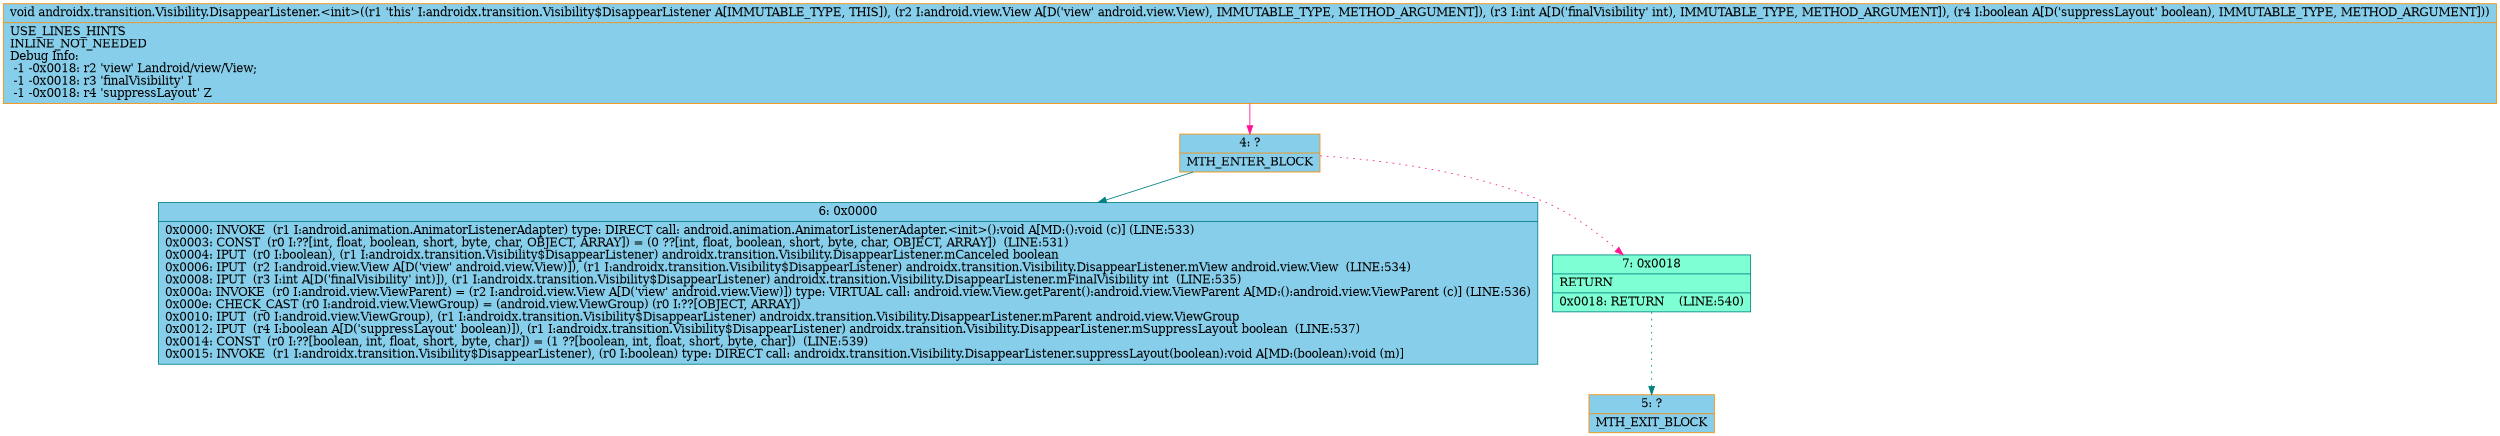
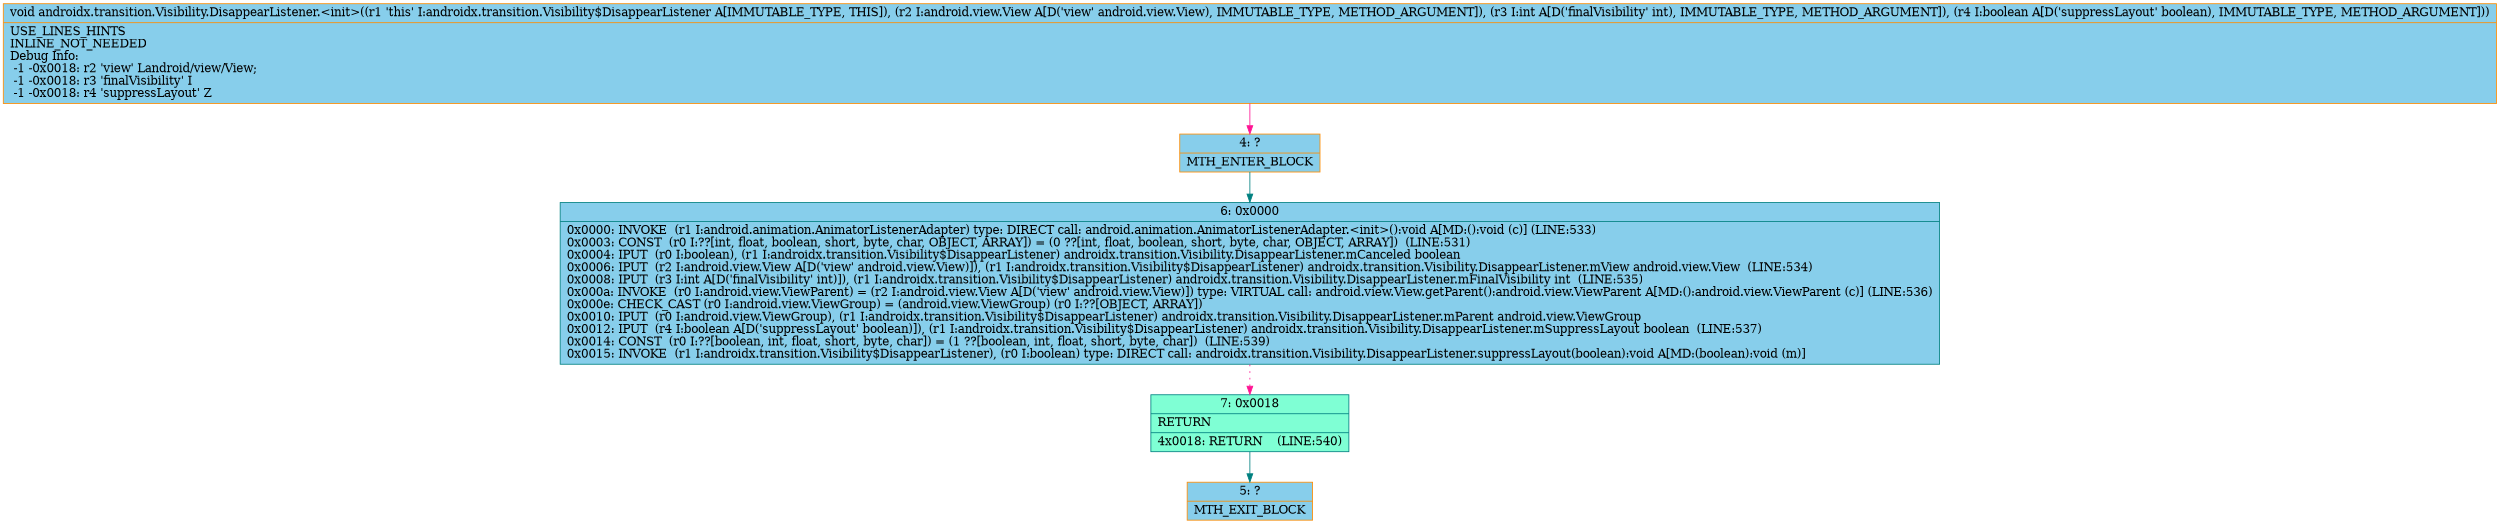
edge "4: ?" -> "7: 0x0018": now "6: 0x0000" -> "7: 0x0018"
node "7: 0x0018": text "0x0018: RETURN    (LINE:540)" -> "4x0018: RETURN    (LINE:540)"
edge "7: 0x0018" -> "5: ?": style dotted -> solid
